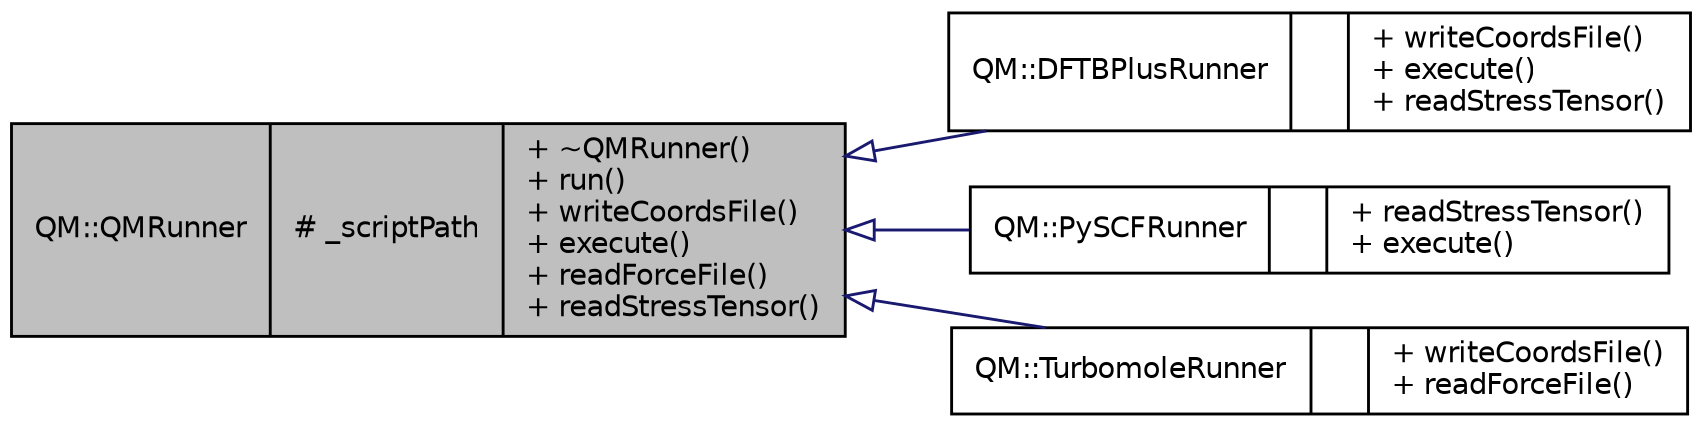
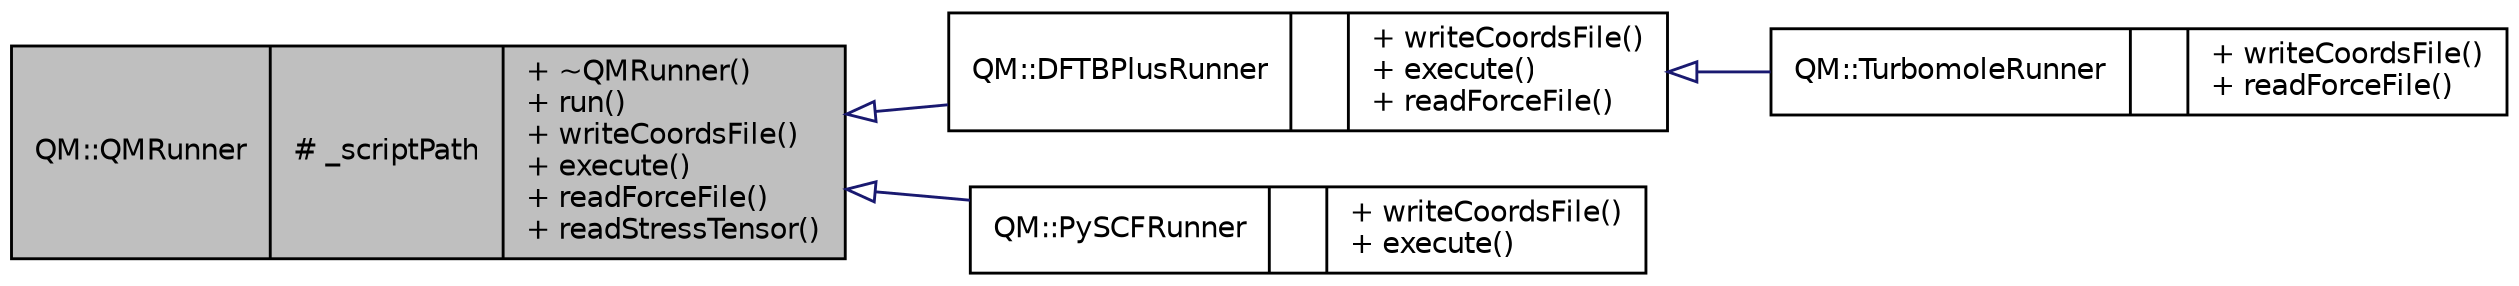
node "QM::DFTBPlusRunner": text "+ readStressTensor()" -> "+ readForceFile()"
node "QM::PySCFRunner": text "+ readStressTensor()" -> "+ writeCoordsFile()"
edge "QM::TurbomoleRunner" -> "QM::QMRunner": now "QM::TurbomoleRunner" -> "QM::DFTBPlusRunner"
